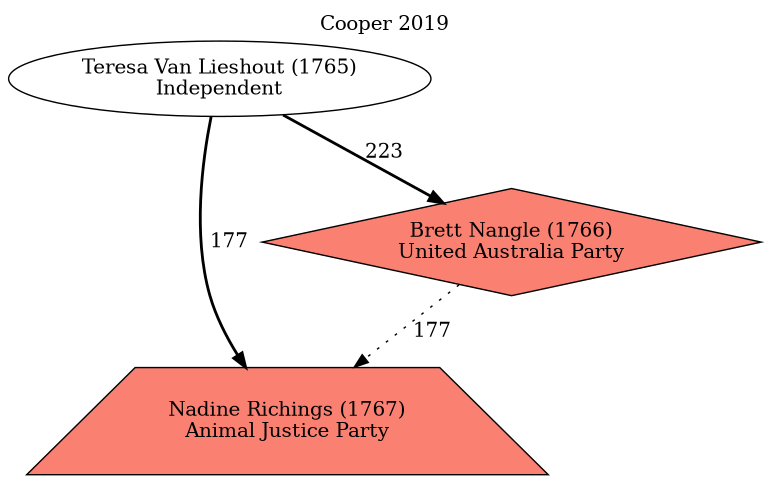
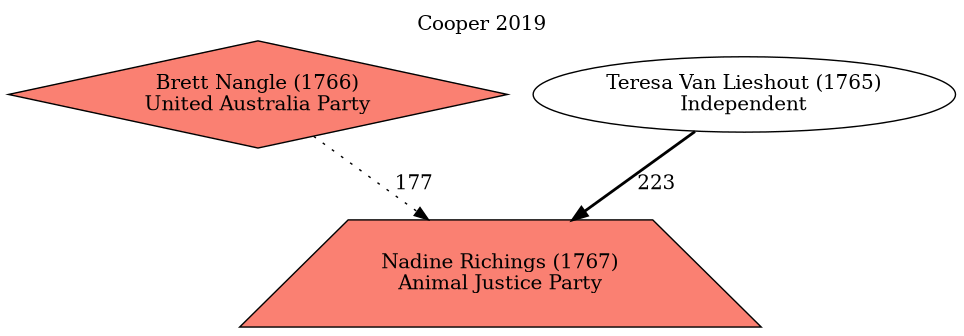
edge "Teresa Van Lieshout (1765) Independent" -> "Brett Nangle (1766) United Australia Party": removed, label "223"
edge "Teresa Van Lieshout (1765) Independent" -> "Nadine Richings (1767) Animal Justice Party": label "177" -> "223"
